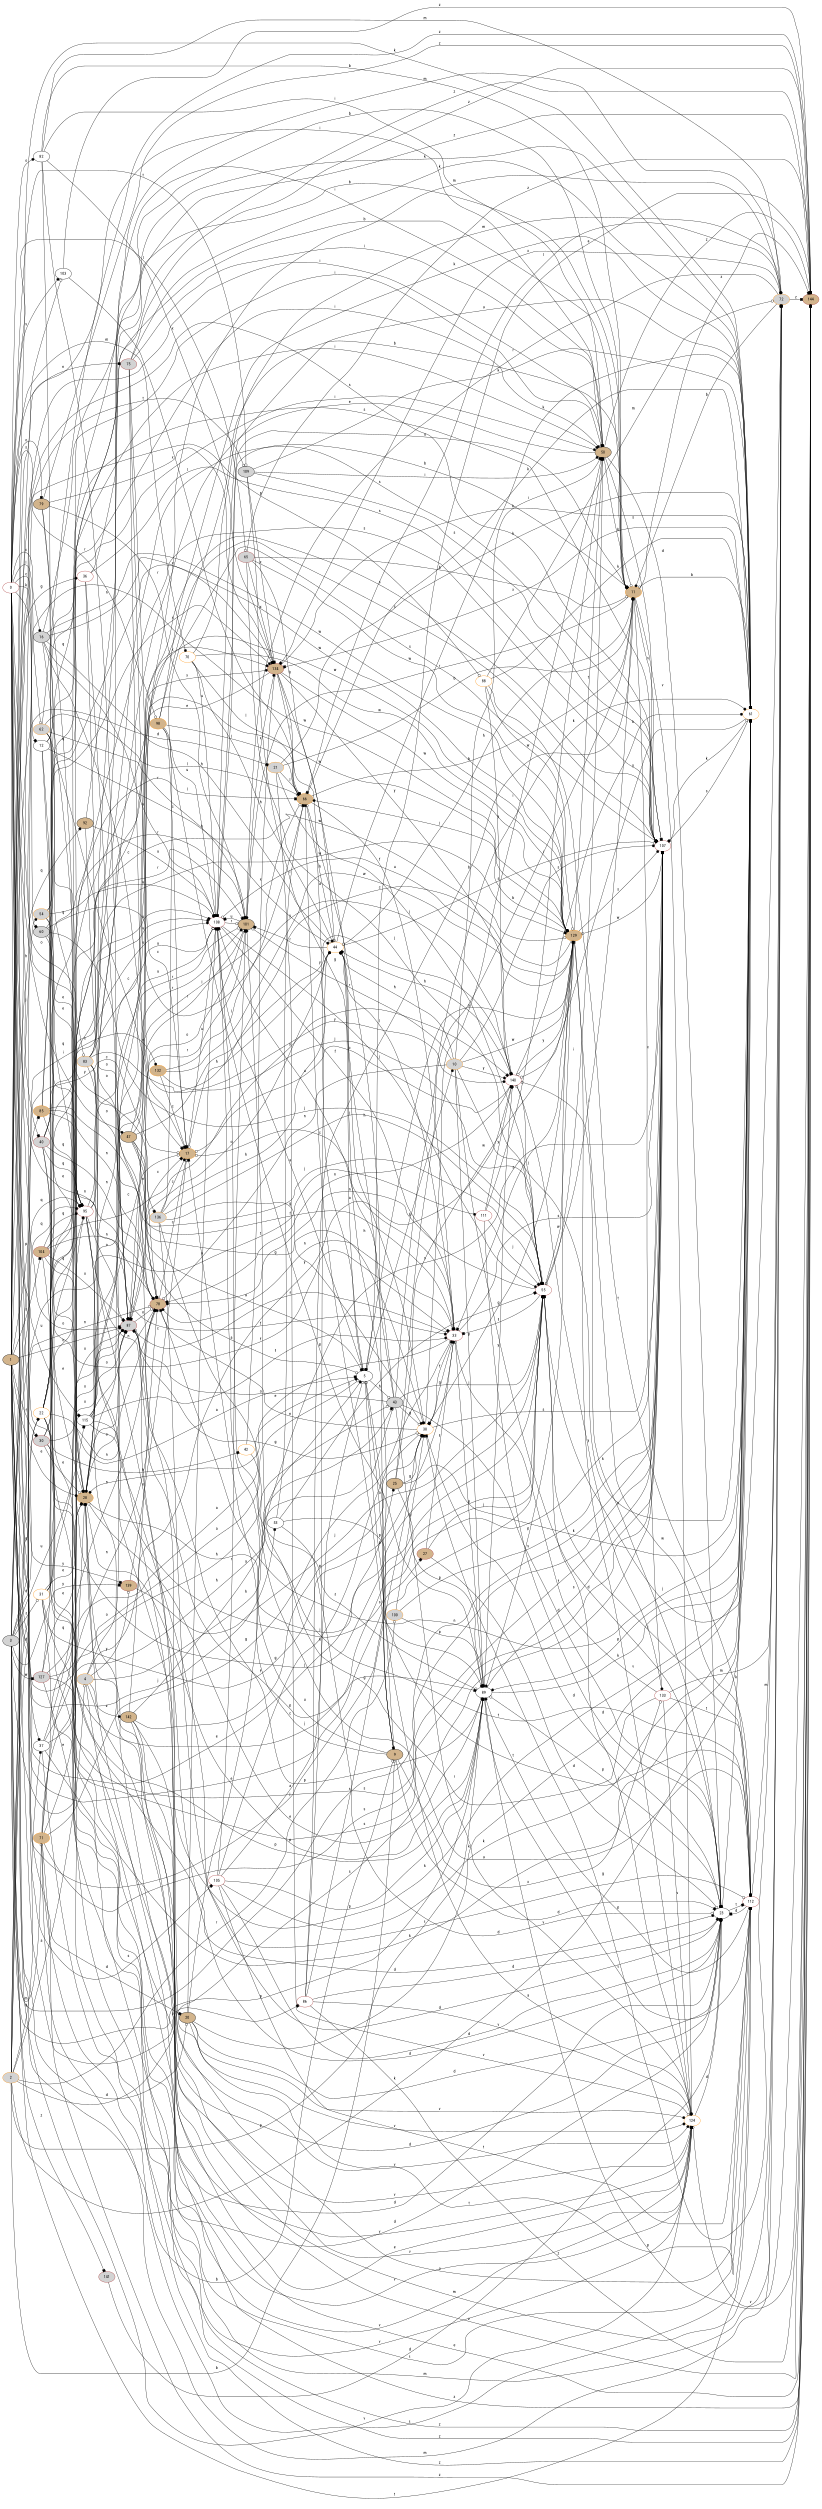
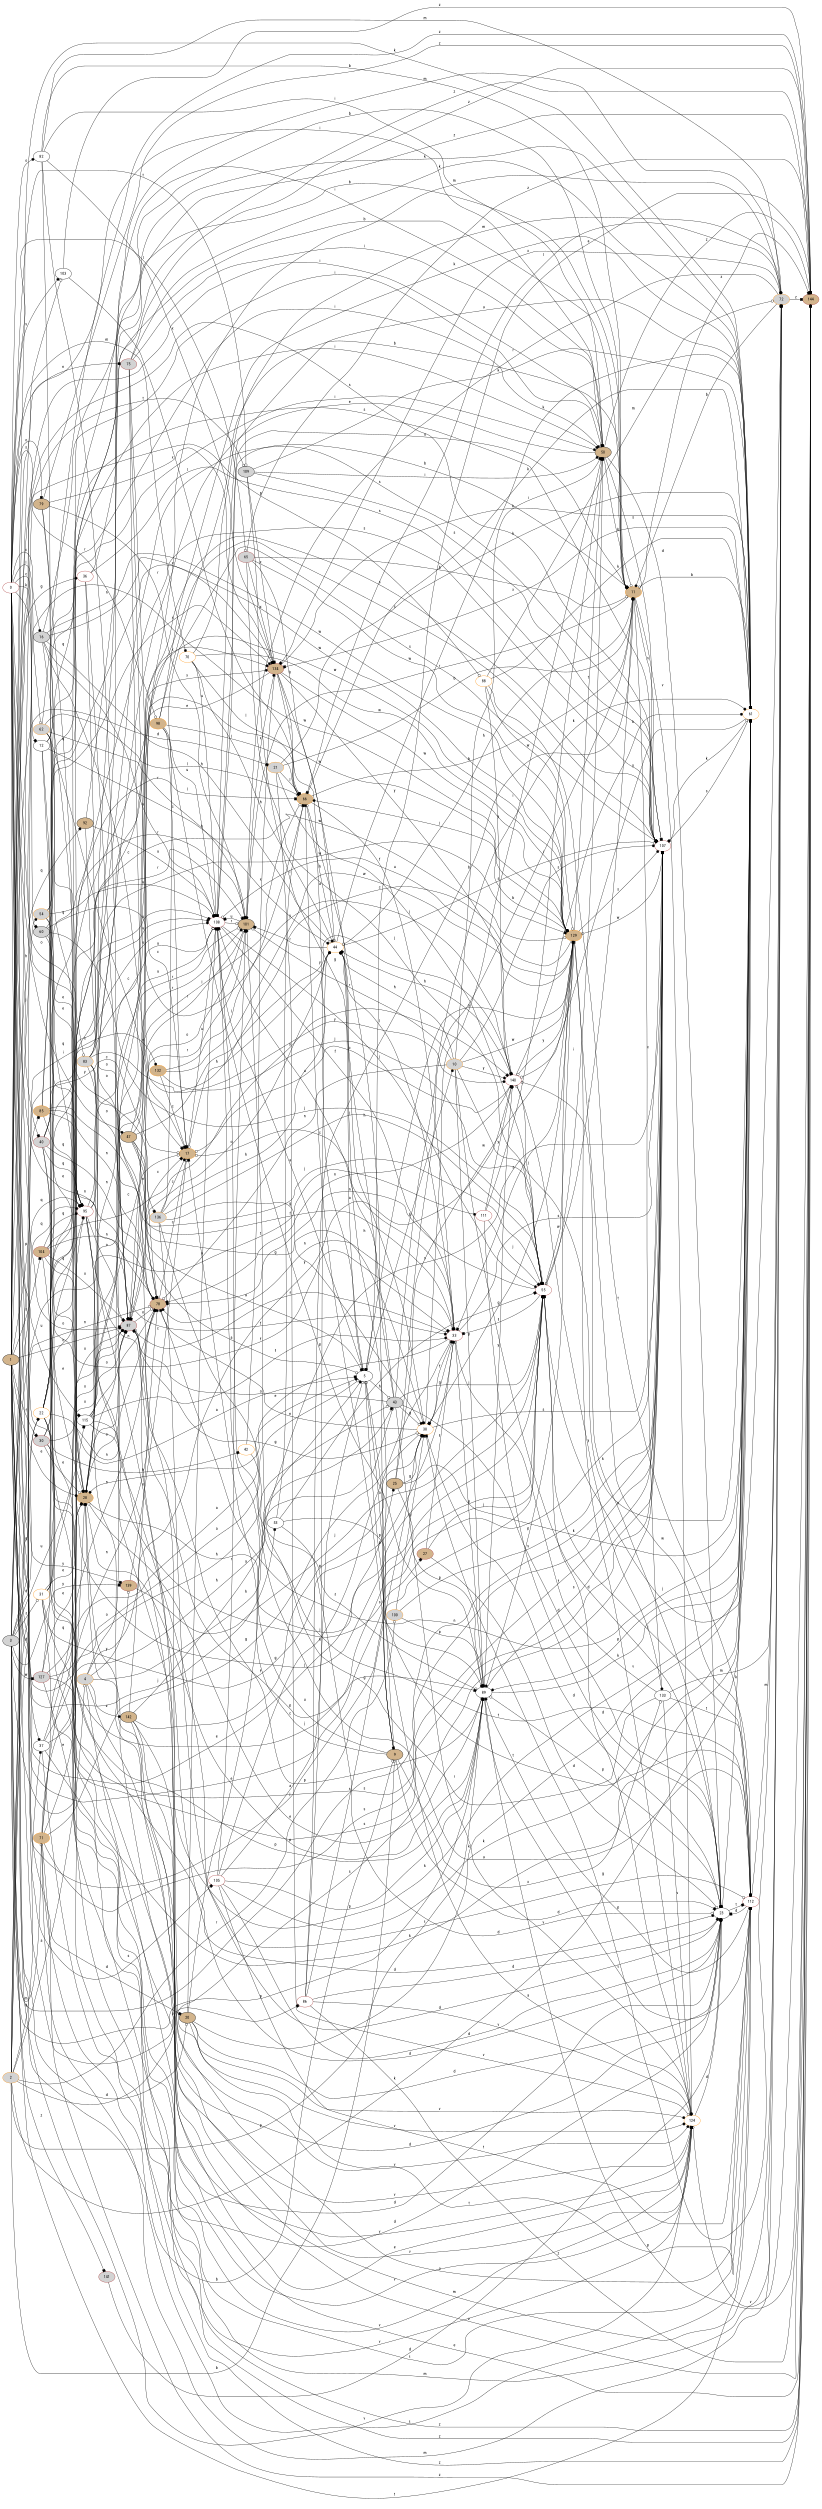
node "133": color brown -> black
edge "28" -> "144": removed, label "z"
